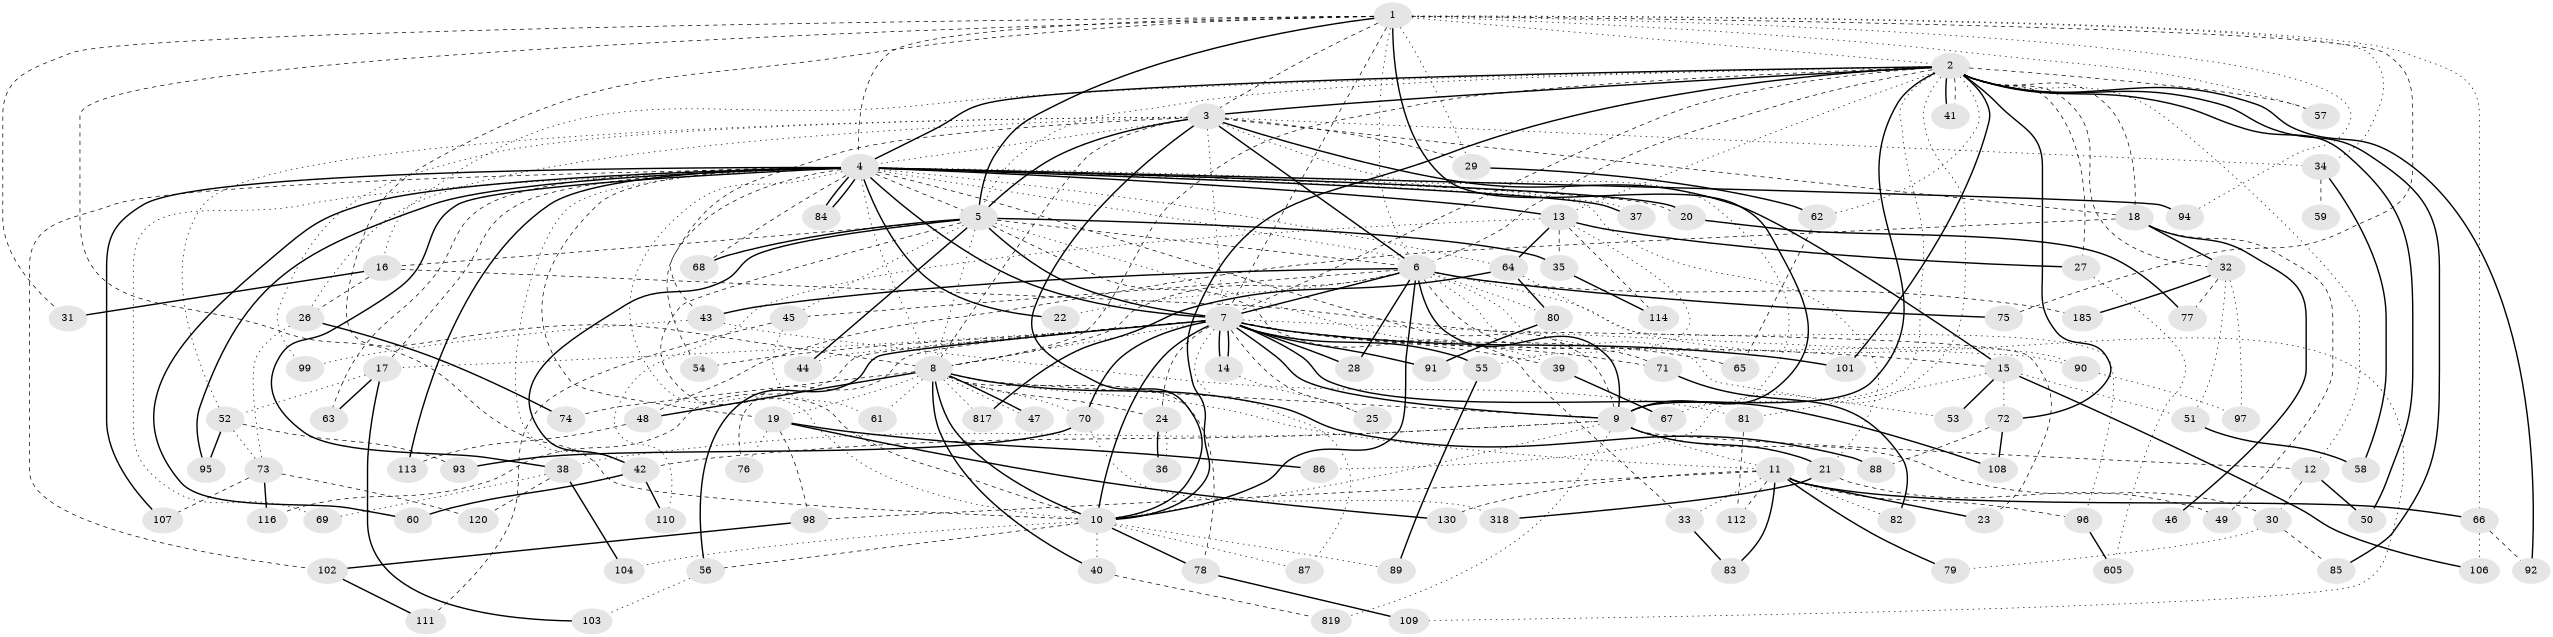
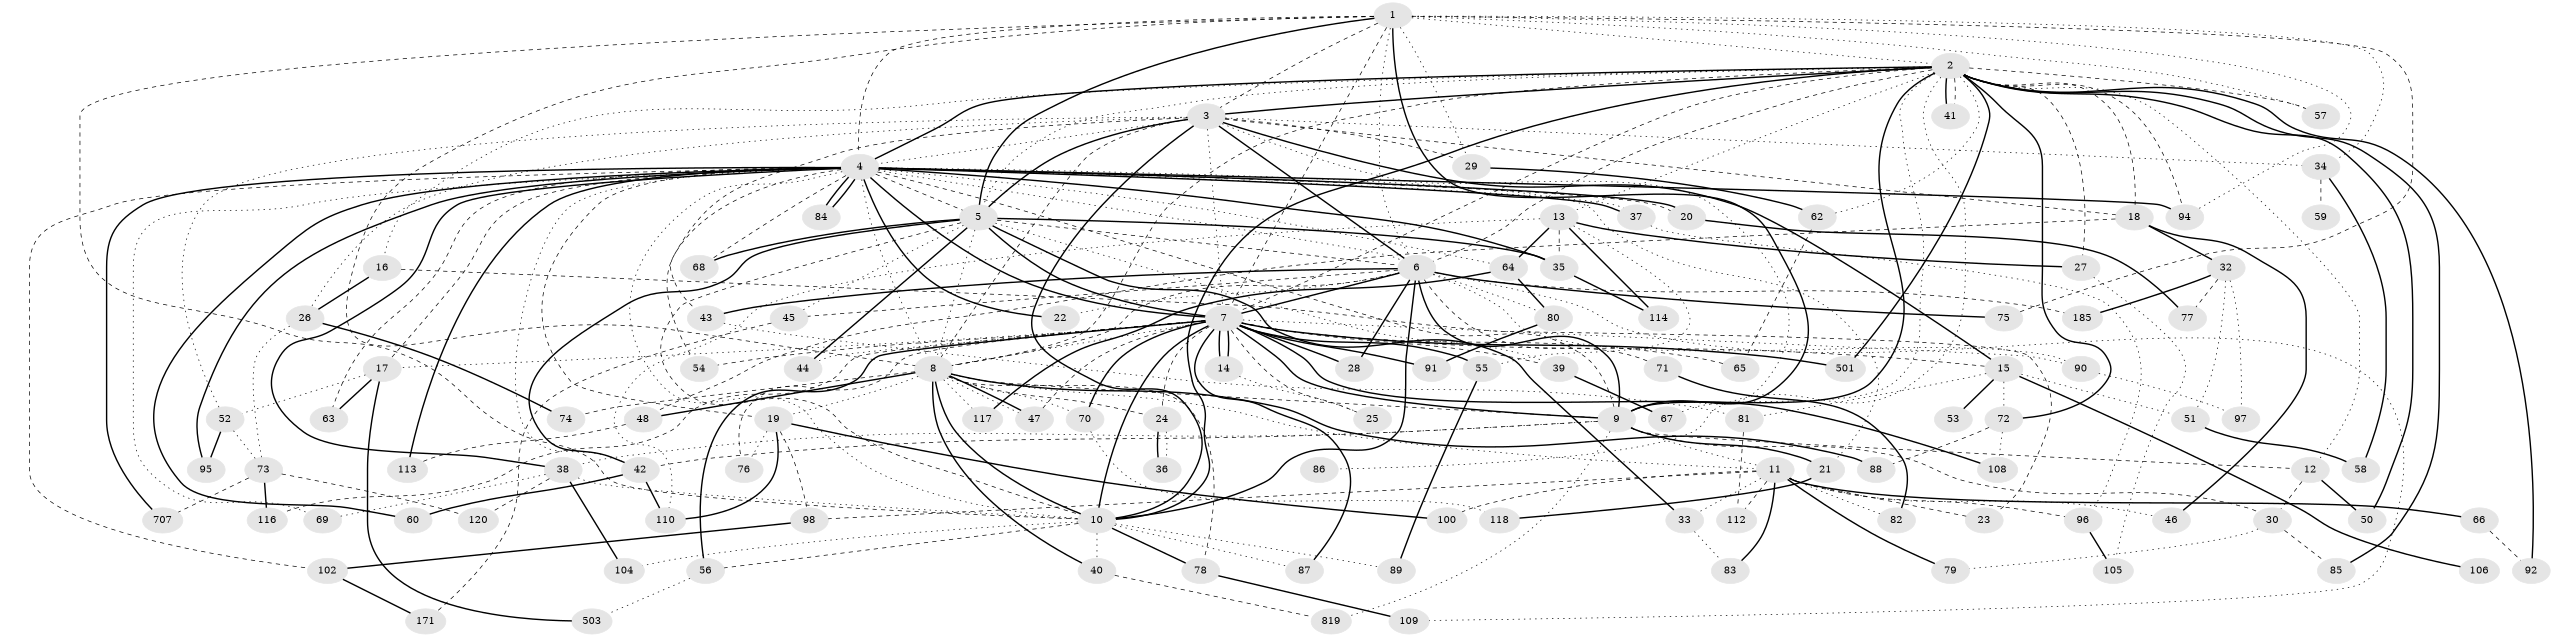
edge "1" -- "66": removed
edge "2" -- "32": now "2" -- "94"
edge "4" -- "13": now "4" -- "35"
edge "5" -- "16": removed
edge "13" -- "114": style dashed -> bold
edge "16" -- "26": style dashed -> bold
node "31": removed
edge "64" -- "96": now "37" -- "96"
edge "7" -- "71": now "7" -- "47"
edge "5" -- "33": style dashed -> bold
edge "6" -- "53": removed
node "99": removed
node "101": label "101" -> "501"
node "61": removed
node "817": label "817" -> "117"
edge "7" -- "87": style dotted -> bold
edge "72" -- "108": style bold -> dotted
edge "19" -- "86": now "19" -- "110"
node "93": removed
edge "9" -- "10": now "38" -- "10"
edge "11" -- "46": added
edge "11" -- "23": style bold -> dashed
node "107": label "107" -> "707"
node "130": label "130" -> "100"
node "318": label "318" -> "118"
node "49": removed
edge "33" -- "83": style bold -> dotted
edge "66" -- "106": removed
node "605": label "605" -> "105"
node "111": label "111" -> "171"
node "103": label "103" -> "503"
